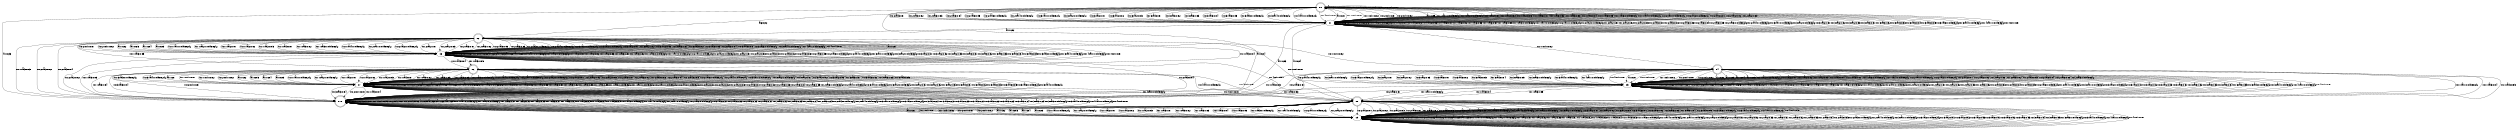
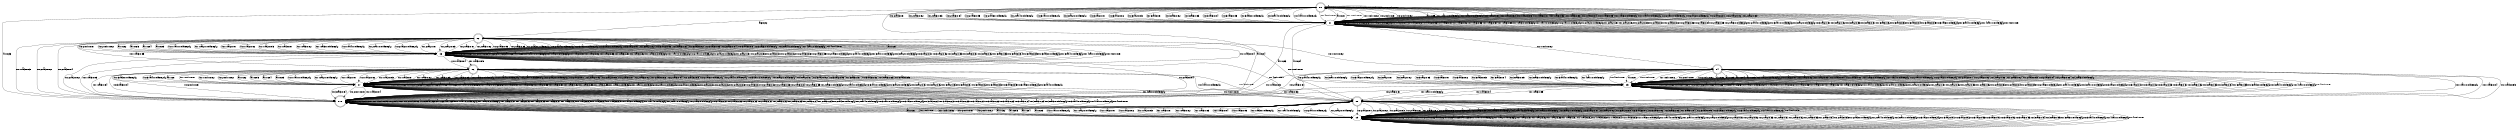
edge "s1" -> "s2": removed, label "ai1_ce2"
